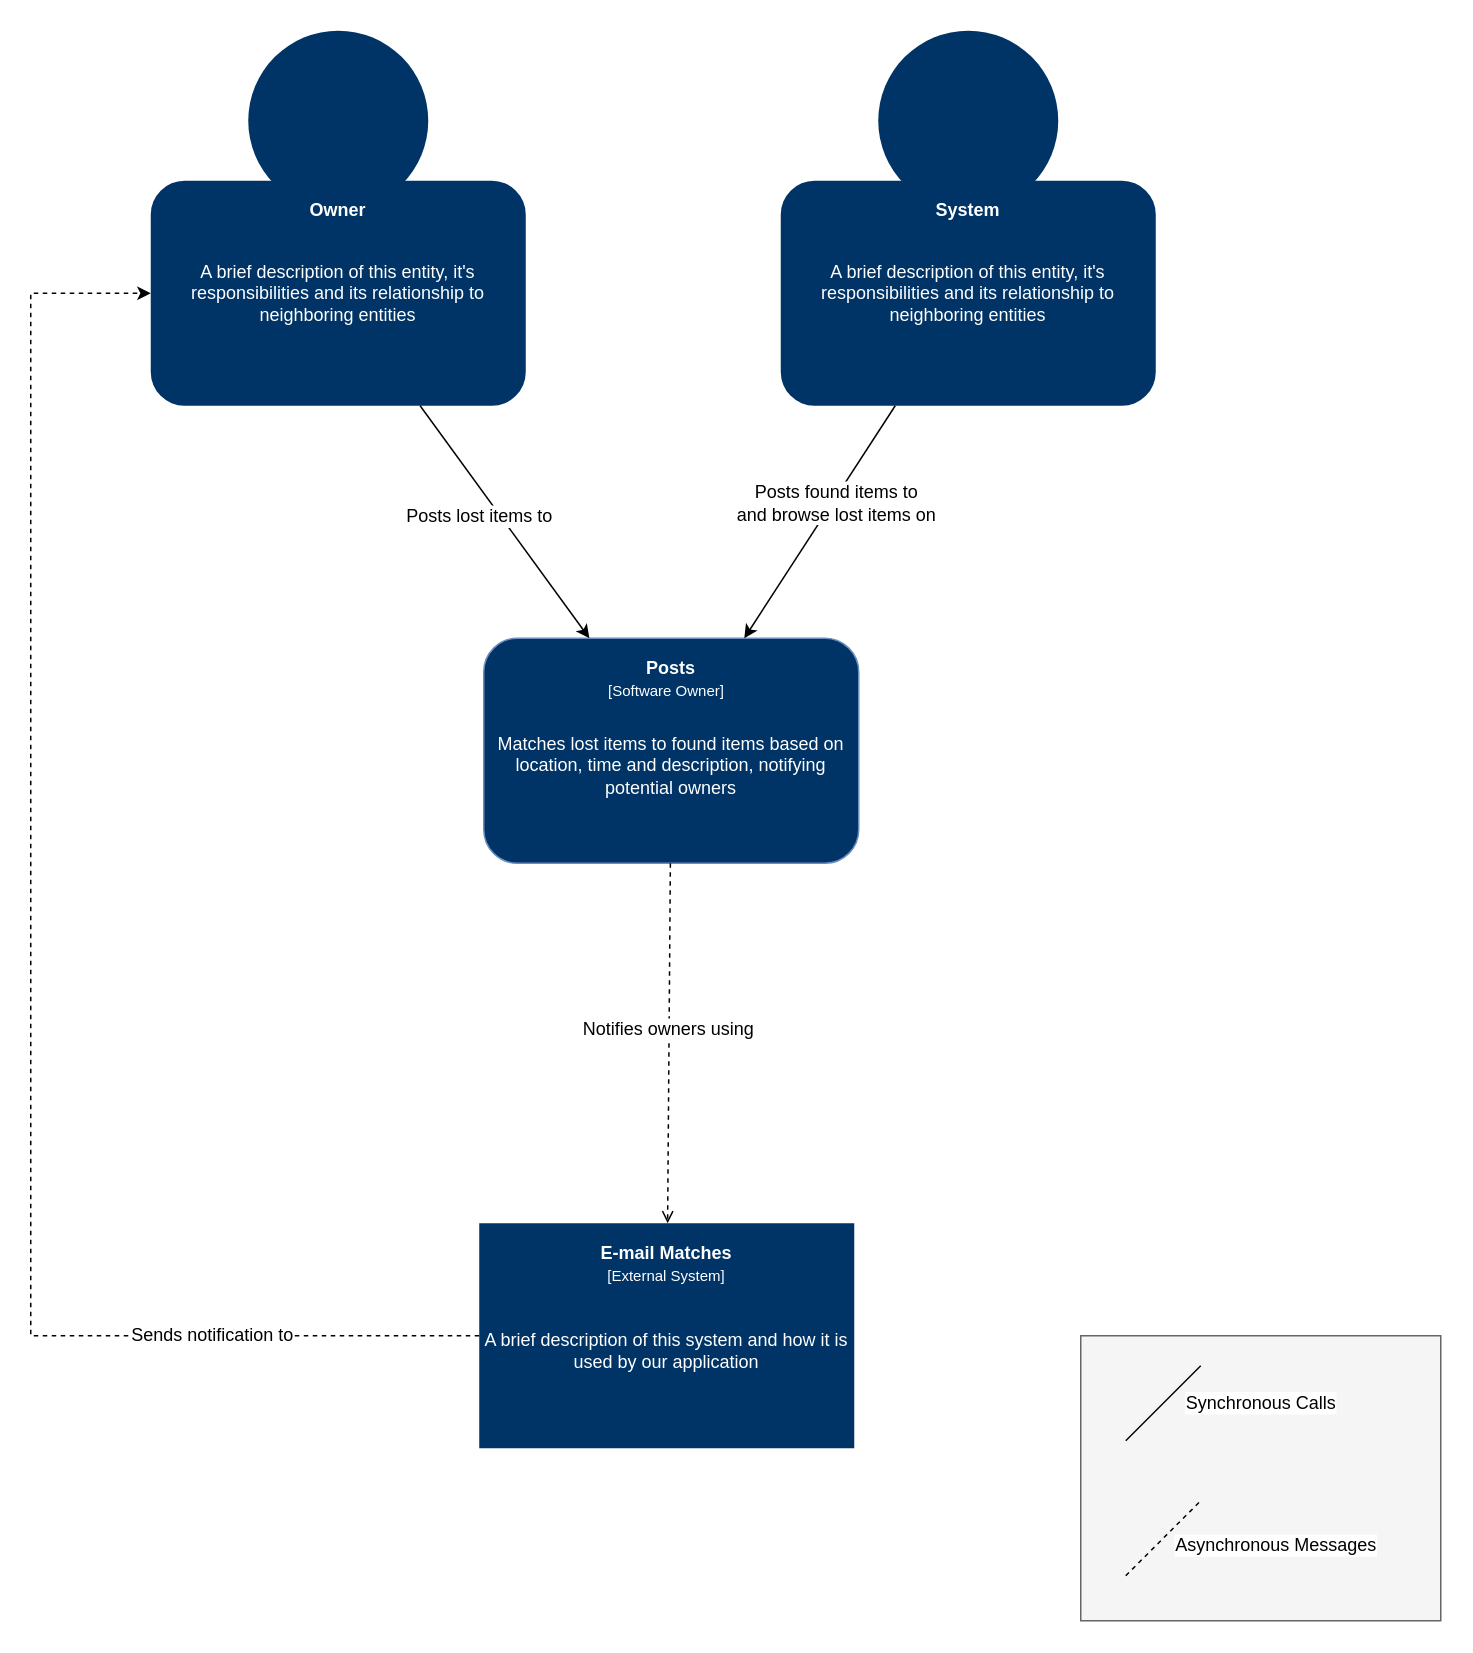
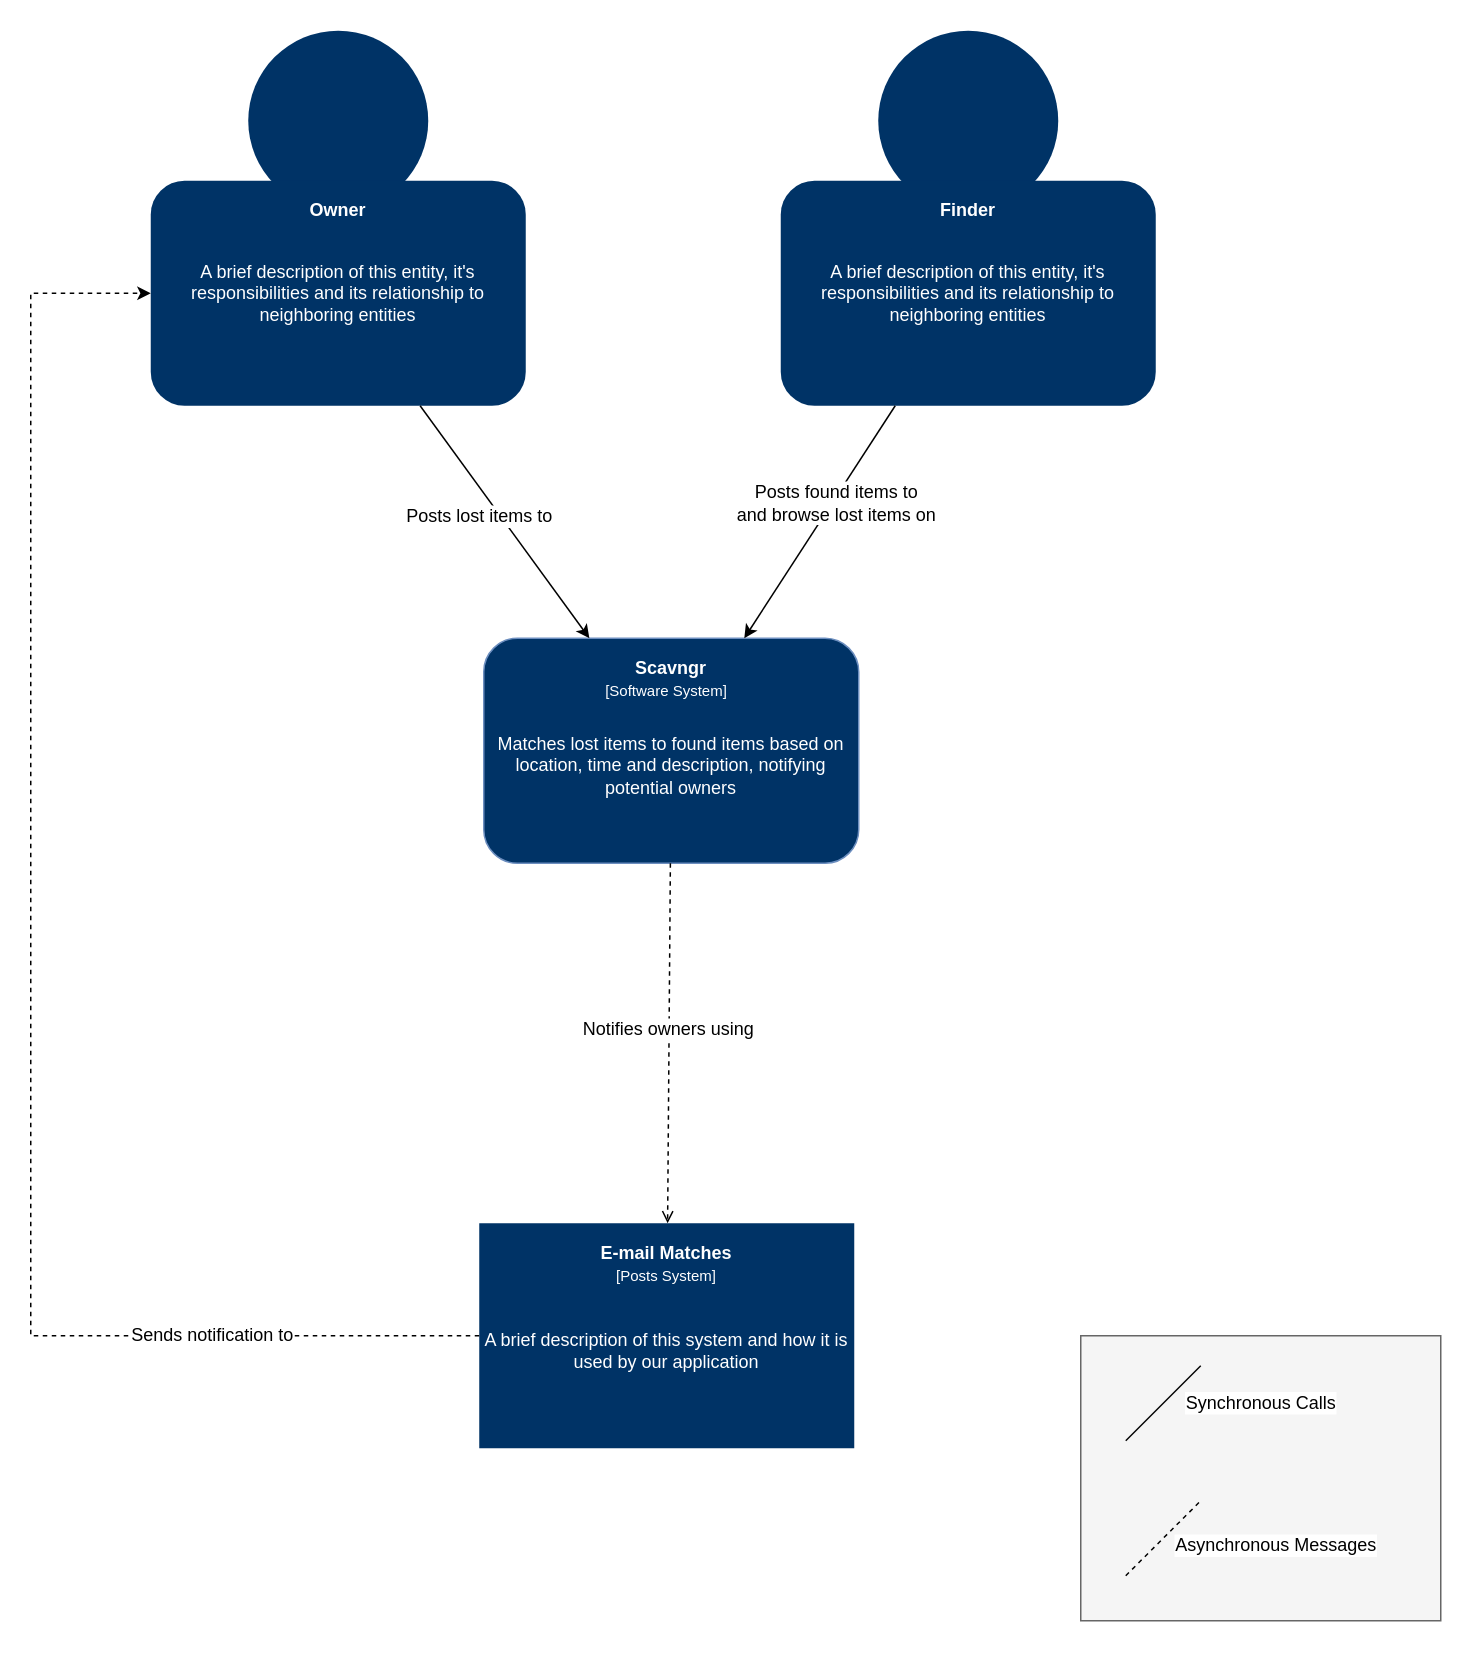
node "System": label "System" -> "Finder"
node "Posts": label "Posts" -> "Scavngr"
node "[Software Owner]": label "[Software Owner]" -> "[Software System]"
node "[External System]": label "[External System]" -> "[Posts System]"
